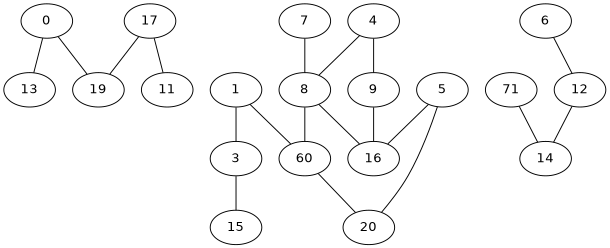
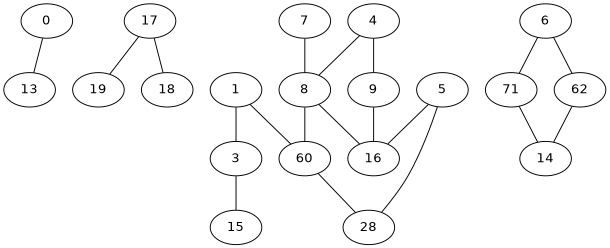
edge "0" -- "19": removed
edge "6" -- "71": added
node "11": label "11" -> "18"
node "12": label "12" -> "62"
node "20": label "20" -> "28"
